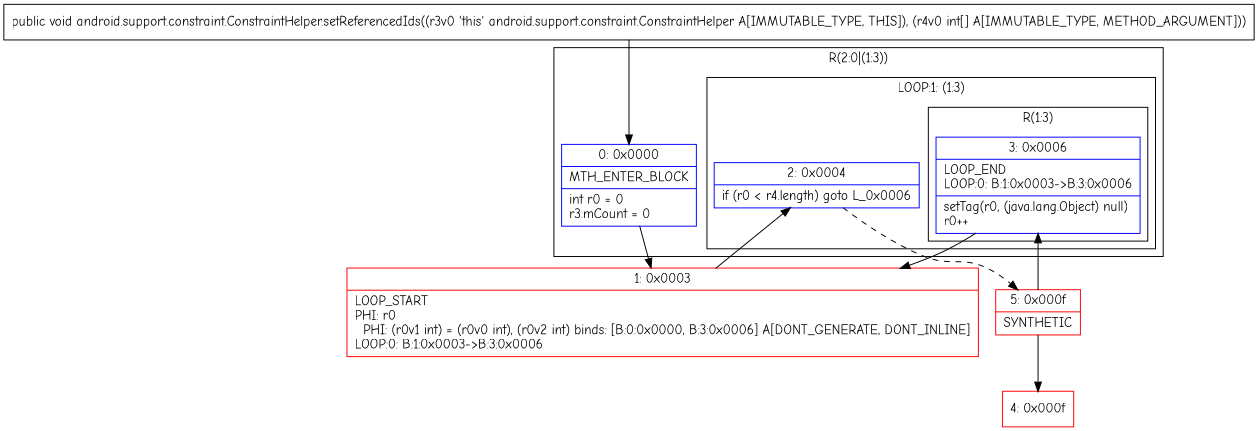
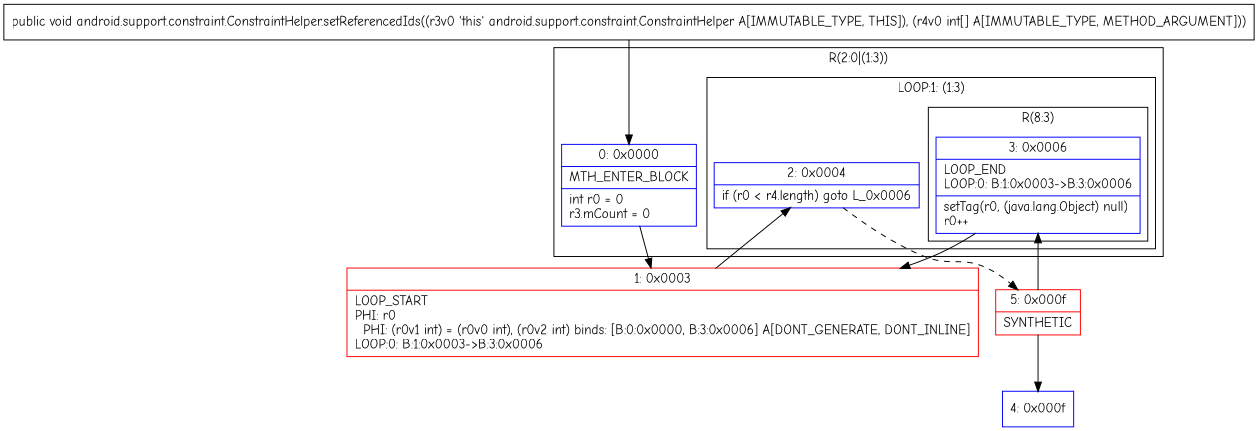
cluster "R(1:3)": label "R(1:3)" -> "R(8:3)"
node "4: 0x000f": color red -> blue
